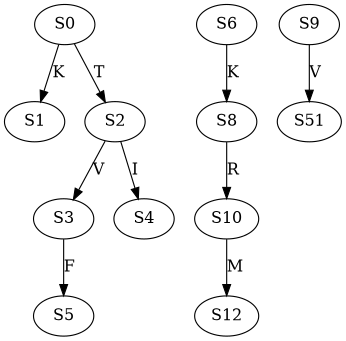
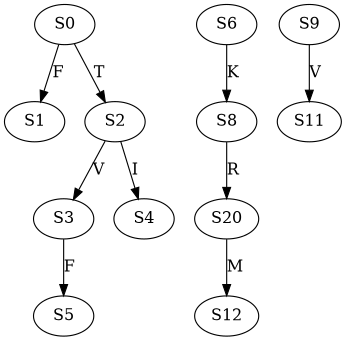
edge "S0" -> "S1": label "K" -> "F"
node "S51": label "S51" -> "S11"
node "S10": label "S10" -> "S20"
